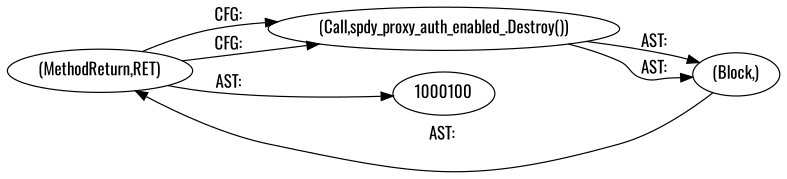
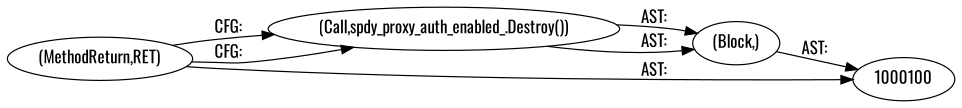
edge "(Block,)" -> "(MethodReturn,RET)": now "(Block,)" -> "1000100"
